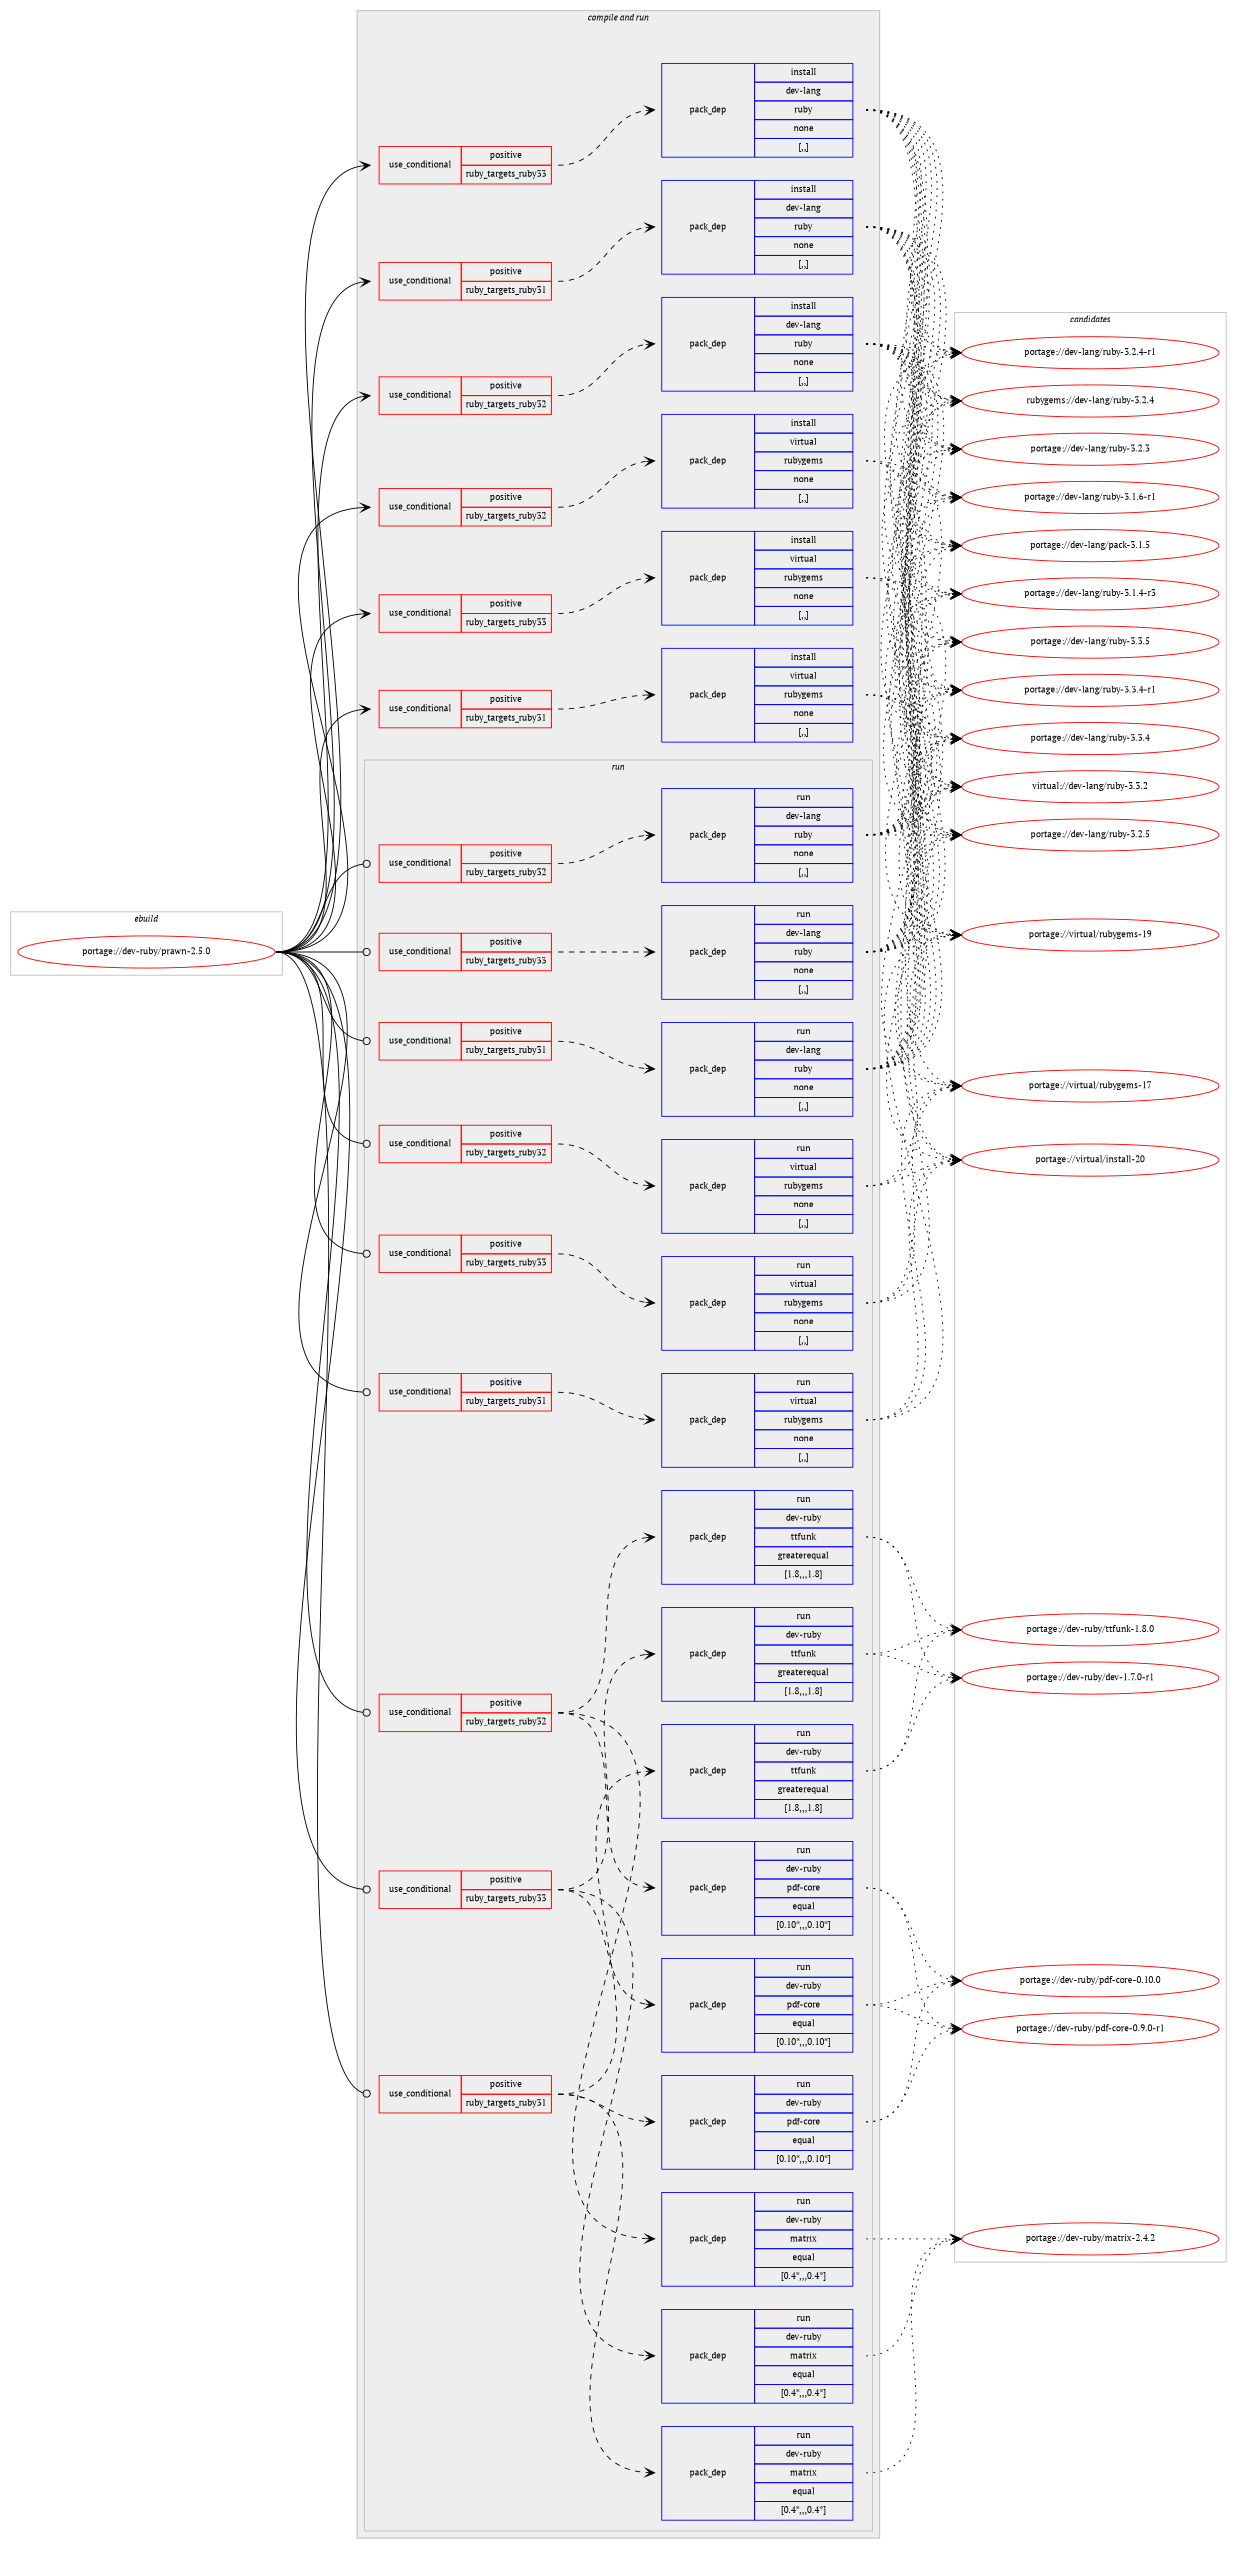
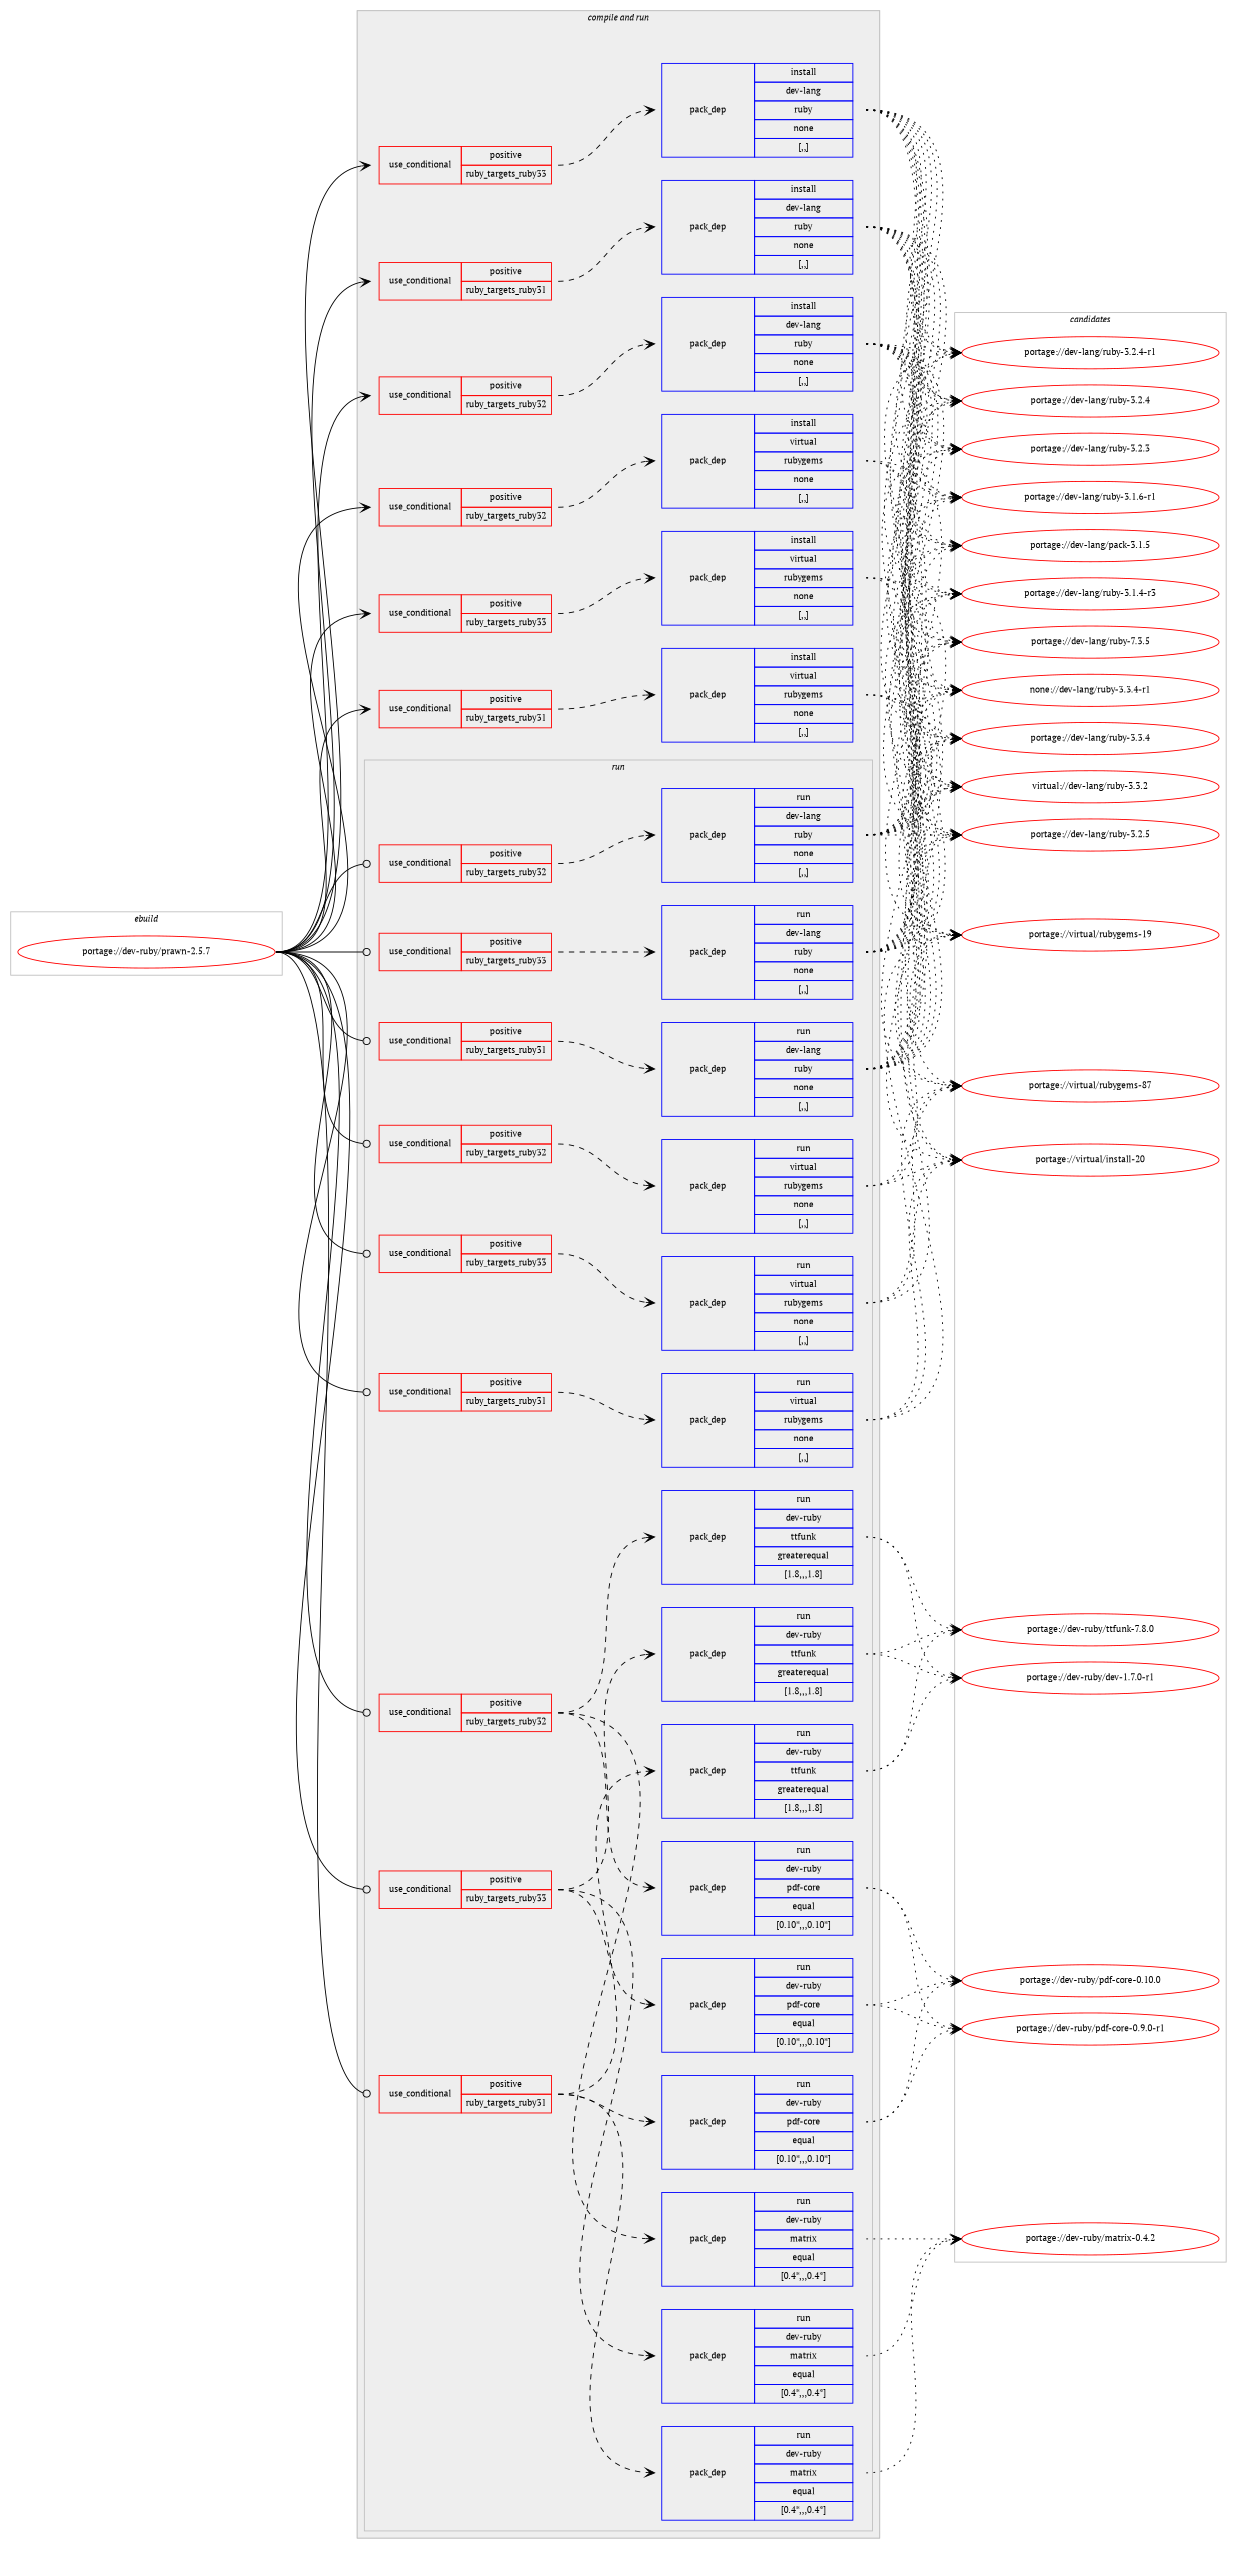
node "rubygems://dev-lang/ruby-3.2.4": label "rubygems://dev-lang/ruby-3.2.4" -> "portage://dev-lang/ruby-3.2.4"
node "portage://dev-lang/ruby-3.3.5": label "portage://dev-lang/ruby-3.3.5" -> "portage://dev-lang/ruby-7.3.5"
node "portage://dev-lang/ruby-3.3.4-r1": label "portage://dev-lang/ruby-3.3.4-r1" -> "none://dev-lang/ruby-3.3.4-r1"
node "portage://dev-ruby/prawn-2.5.0": label "portage://dev-ruby/prawn-2.5.0" -> "portage://dev-ruby/prawn-2.5.7"
node "portage://virtual/rubygems-17": label "portage://virtual/rubygems-17" -> "portage://virtual/rubygems-87"
node "portage://dev-ruby/ttfunk-1.8.0": label "portage://dev-ruby/ttfunk-1.8.0" -> "portage://dev-ruby/ttfunk-7.8.0"
node "portage://dev-ruby/matrix-2.4.2": label "portage://dev-ruby/matrix-2.4.2" -> "portage://dev-ruby/matrix-0.4.2"
